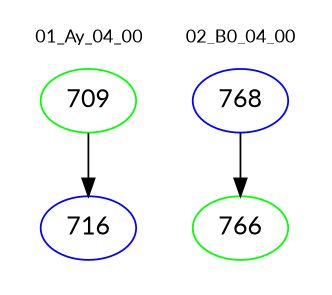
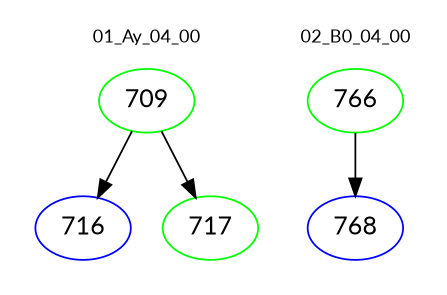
edge "768" -> "766": reversed
node "717": added
